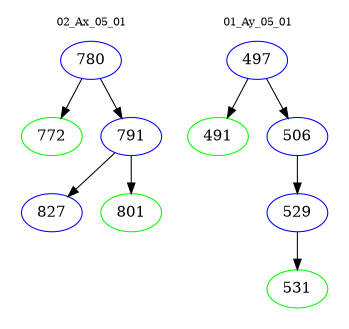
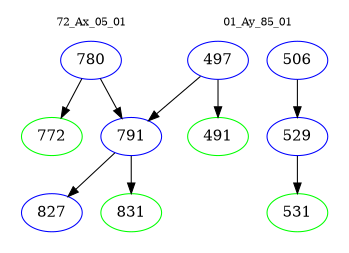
cluster "02_Ax_05_01": label "02_Ax_05_01" -> "72_Ax_05_01"
cluster "01_Ay_05_01": label "01_Ay_05_01" -> "01_Ay_85_01"
edge "497" -> "506": now "497" -> "791"
node "801": label "801" -> "831"
